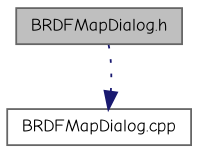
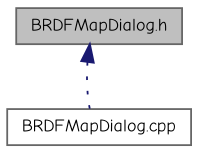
edge "BRDFMapDialog.h" -> "BRDFMapDialog.cpp": reversed
